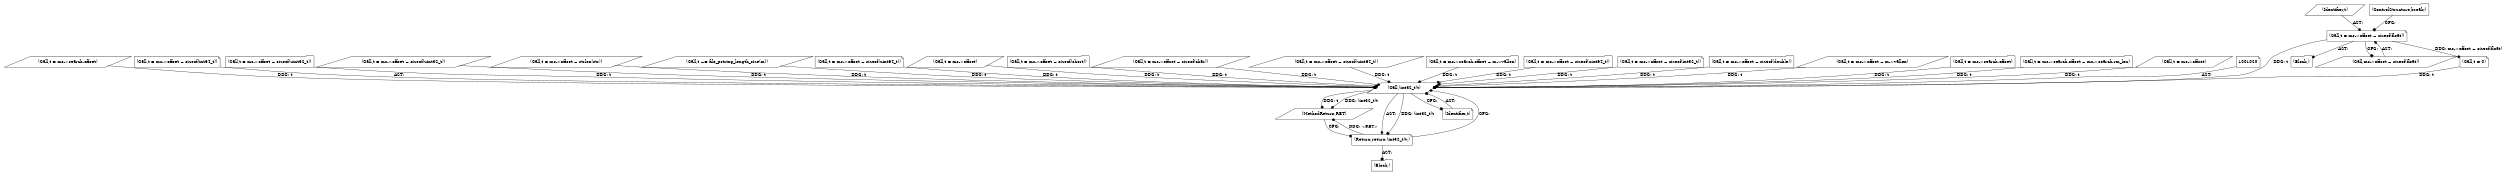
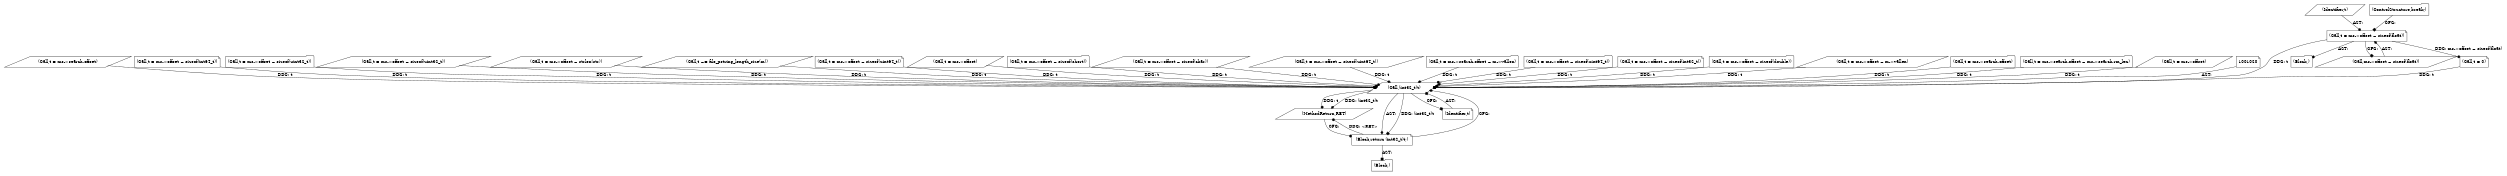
edge "(Call,t = ms->offset + sizeof(int64_t))" -> "(Call,(int32_t)t)": label "AST: " -> "DDG: t"
node "(Return,return (int32_t)t;)": label "(Return,return (int32_t)t;)" -> "(Block,return (int32_t)t;)"
